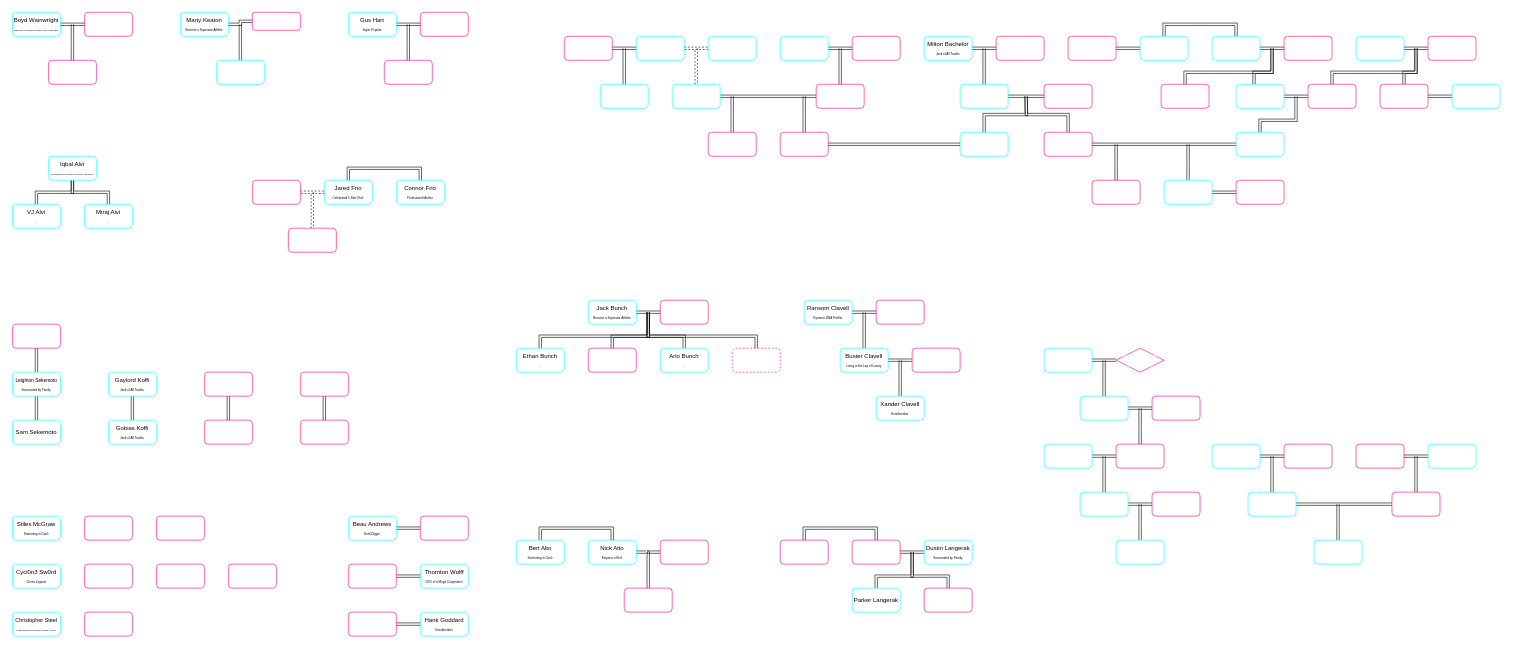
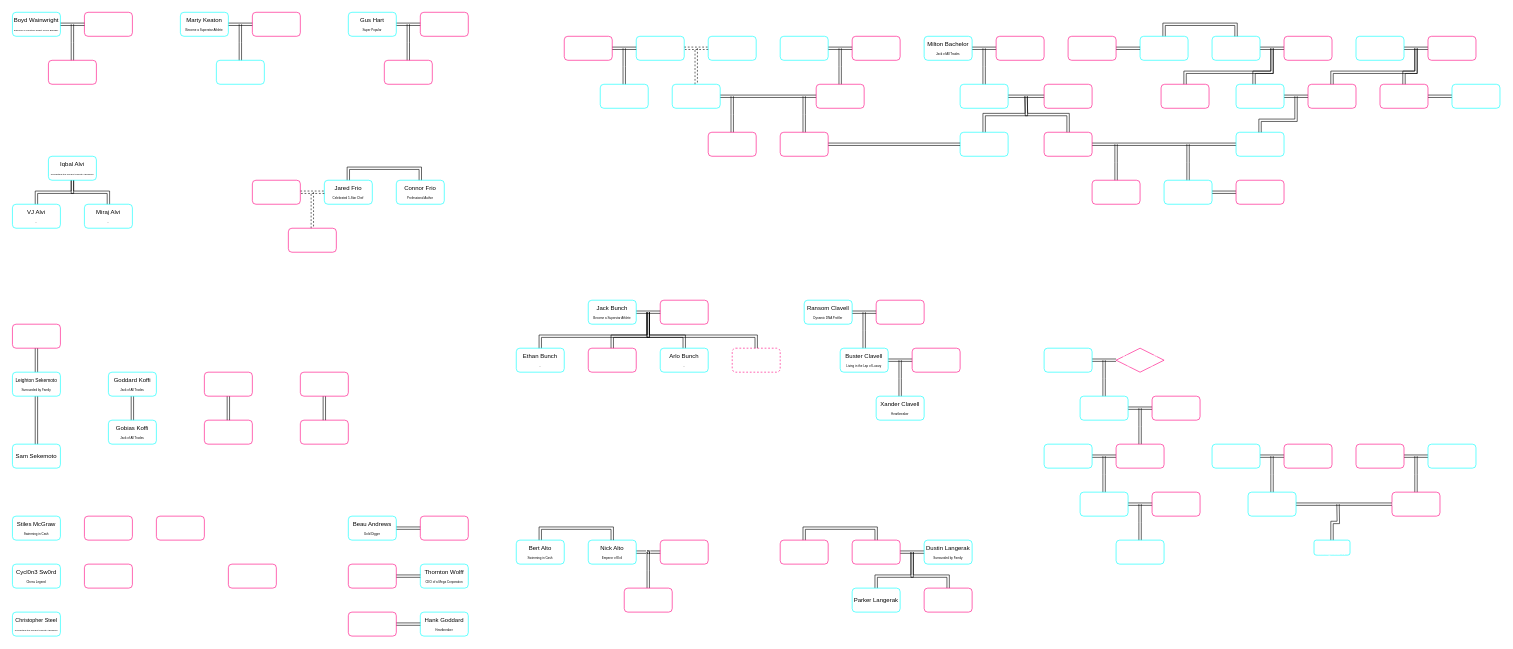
node "Justine Keaton Forensic Specialist: Dynamic DNA Profiler": size 48x18 -> 48x24
node "Gaylord Koffi Jack of All Trades": label "Gaylord Koffi Jack of All Trades" -> "Goddard Koffi Jack of All Trades"
node "Sam Sekemoto": moved (36, 432) -> (36, 456)
node "Malcolm Landgraab IV": size 48x24 -> 36x15
node "Tori Kimura Super Popular": removed
node "Christopher Steel Presenting the Perfect Private Author": label "Christopher Steel Presenting the Perfect Private Author" -> "Christopher Steel Presenting the Perfect Private Aquarium"
node "Madison VanWatson Living in the Lap of Luxury": removed
